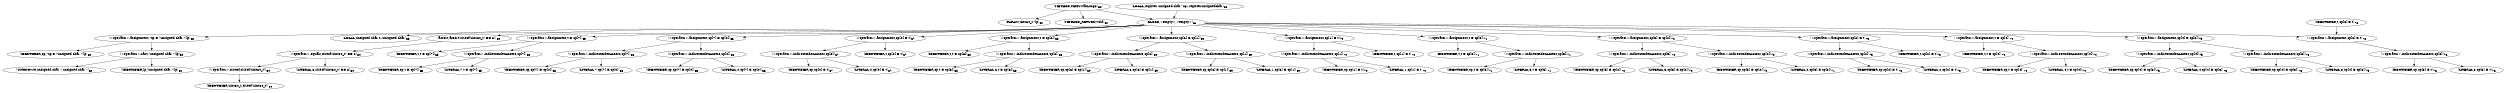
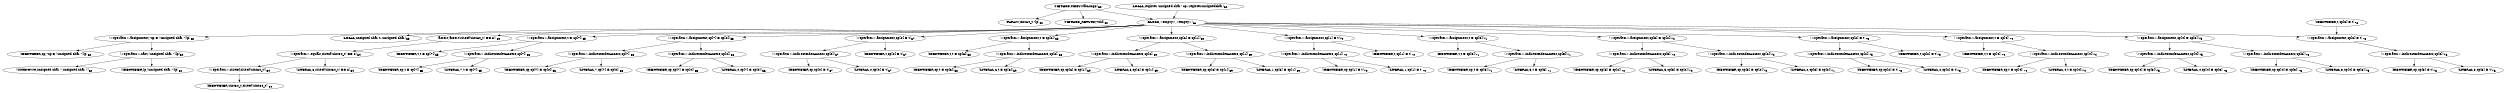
node "(LITERAL,6,t = cp[6])": text "68" -> "69"
